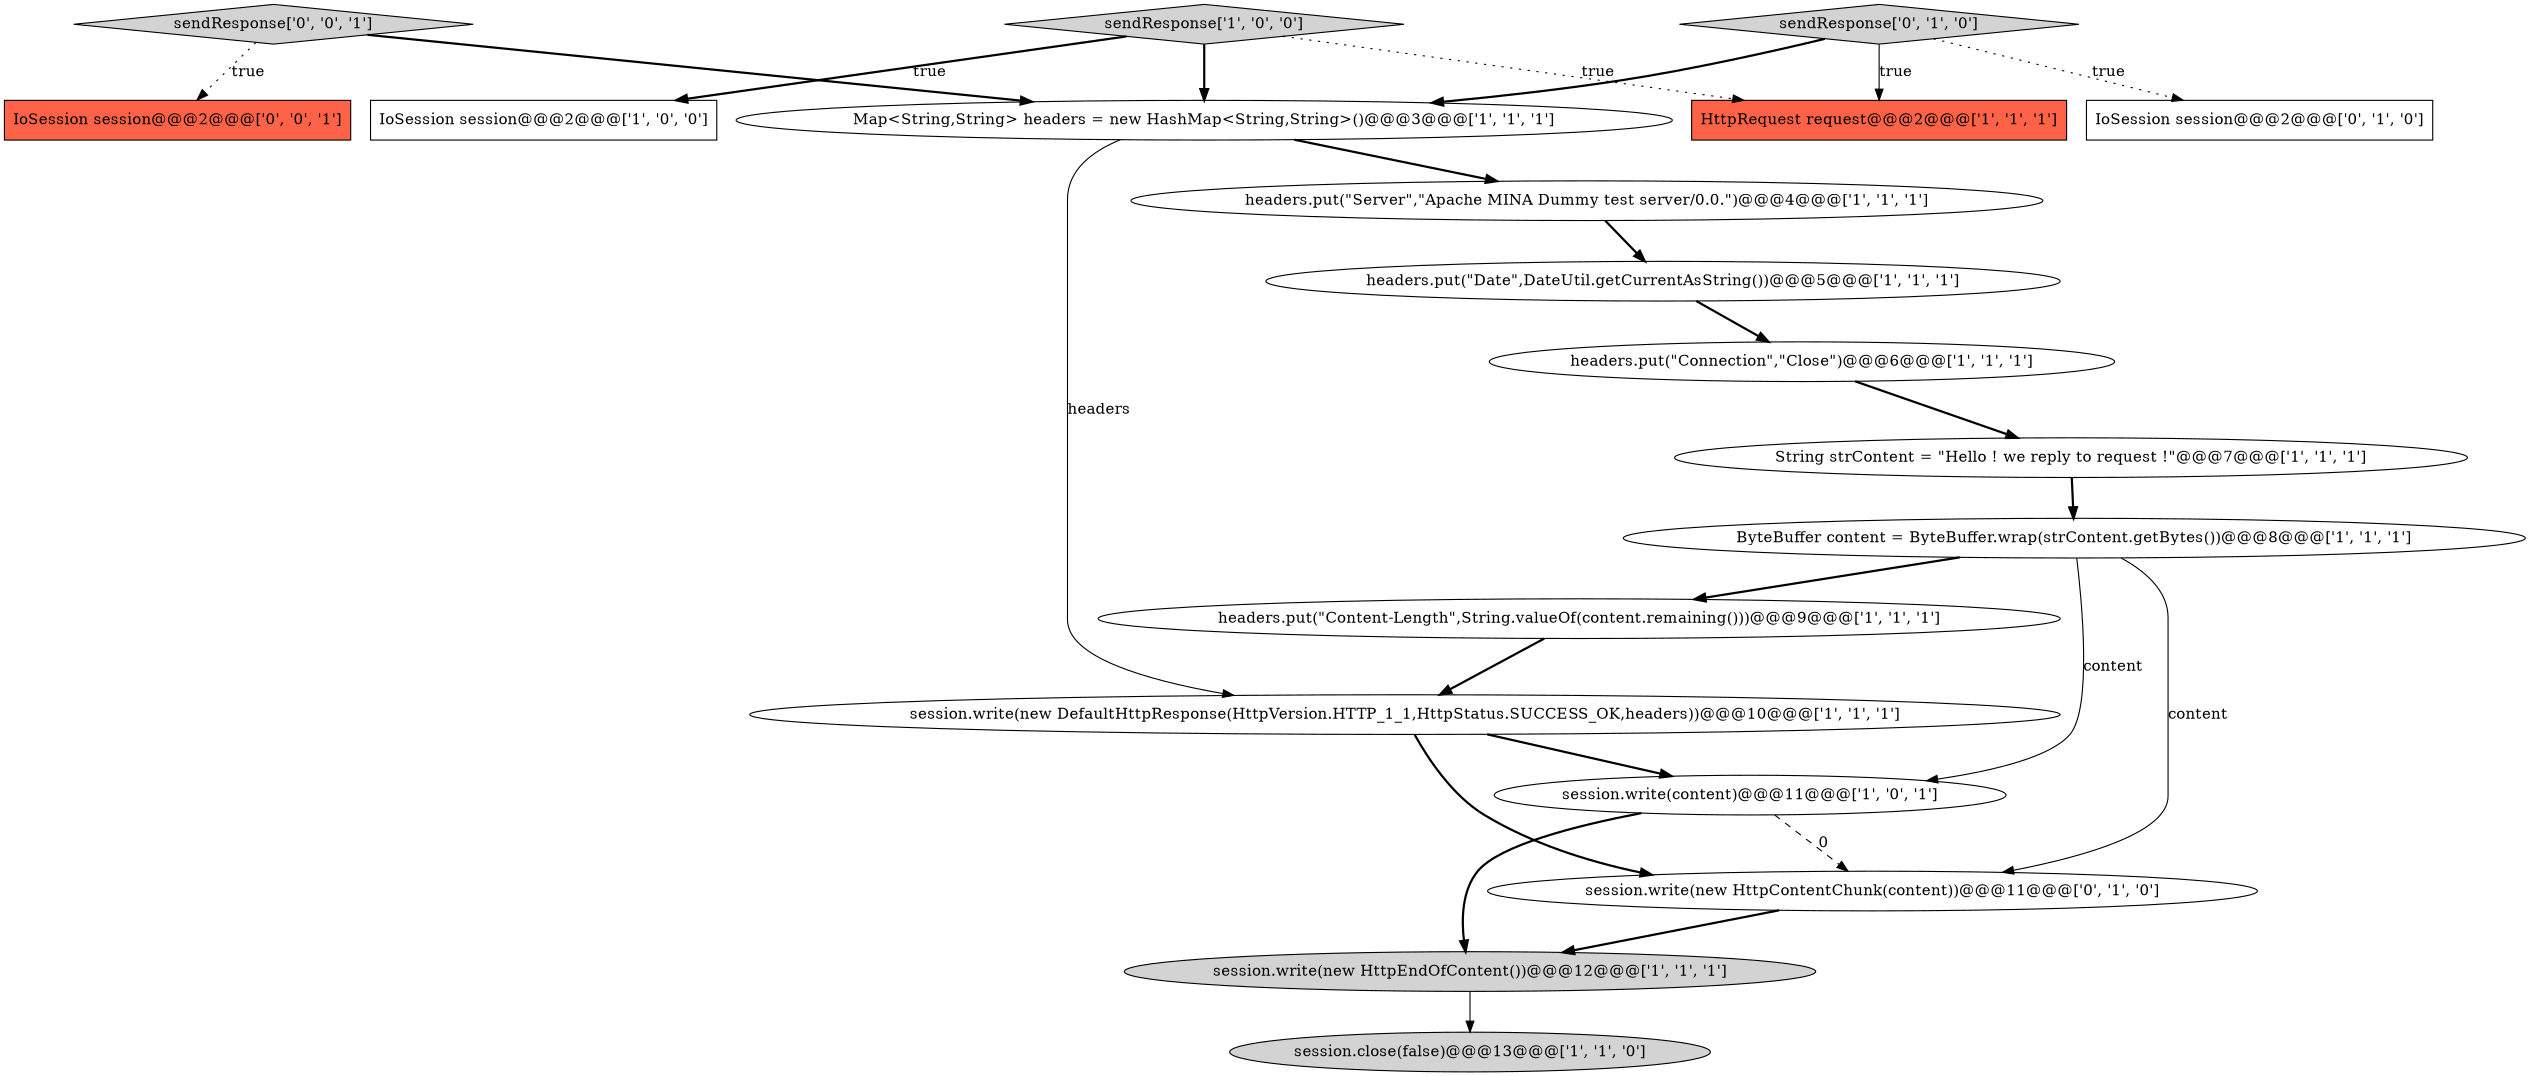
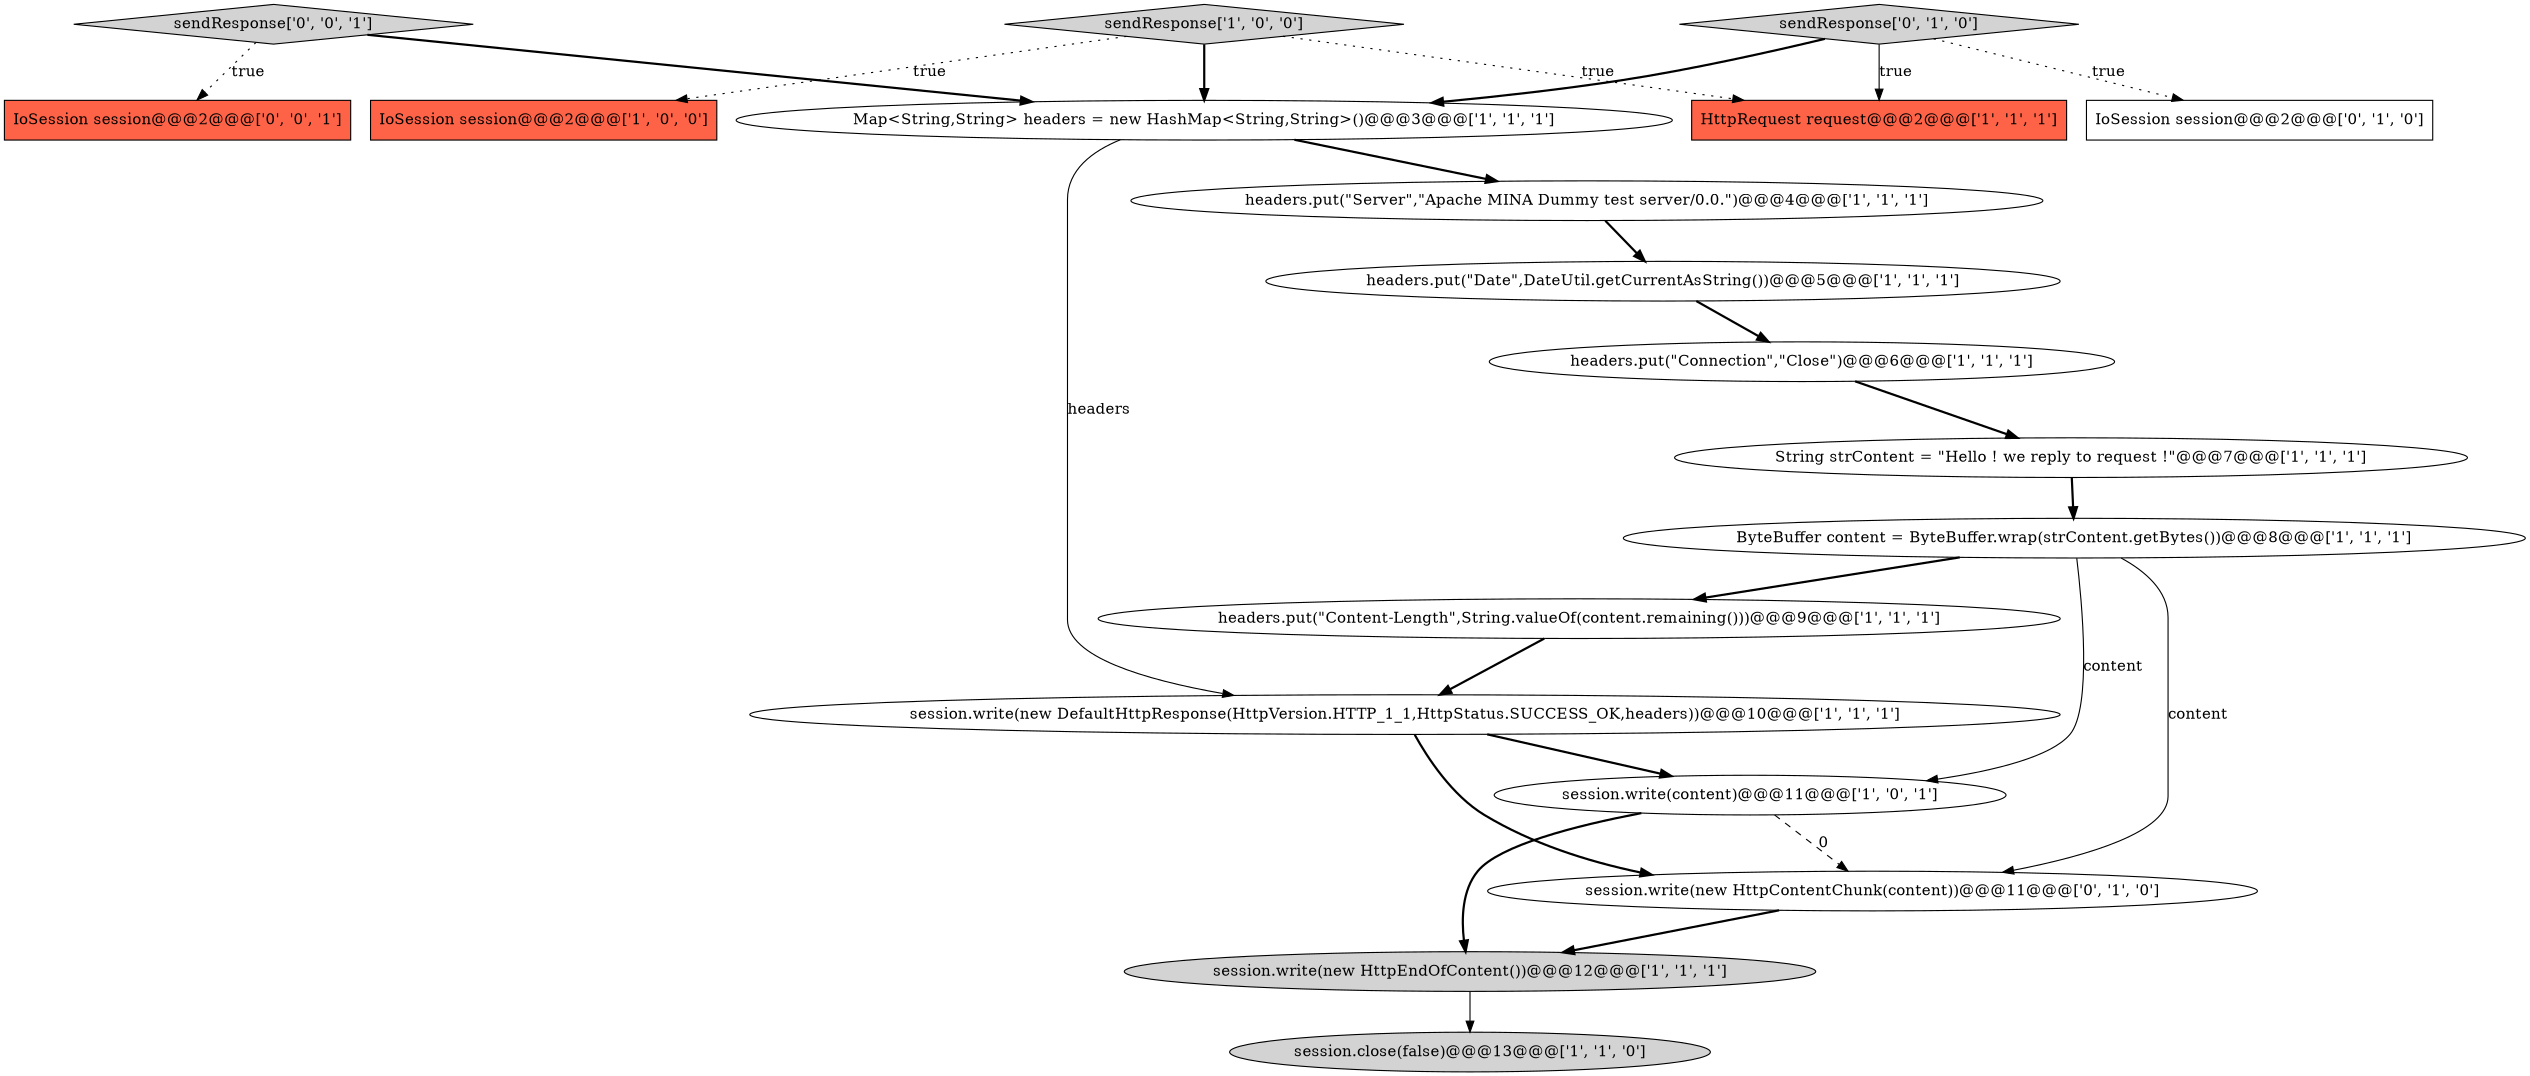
edge "sendResponse['1', '0', '0']" -> "IoSession session@@@2@@@['1', '0', '0']": style bold -> dotted
node "IoSession session@@@2@@@['1', '0', '0']": fillcolor white -> tomato
